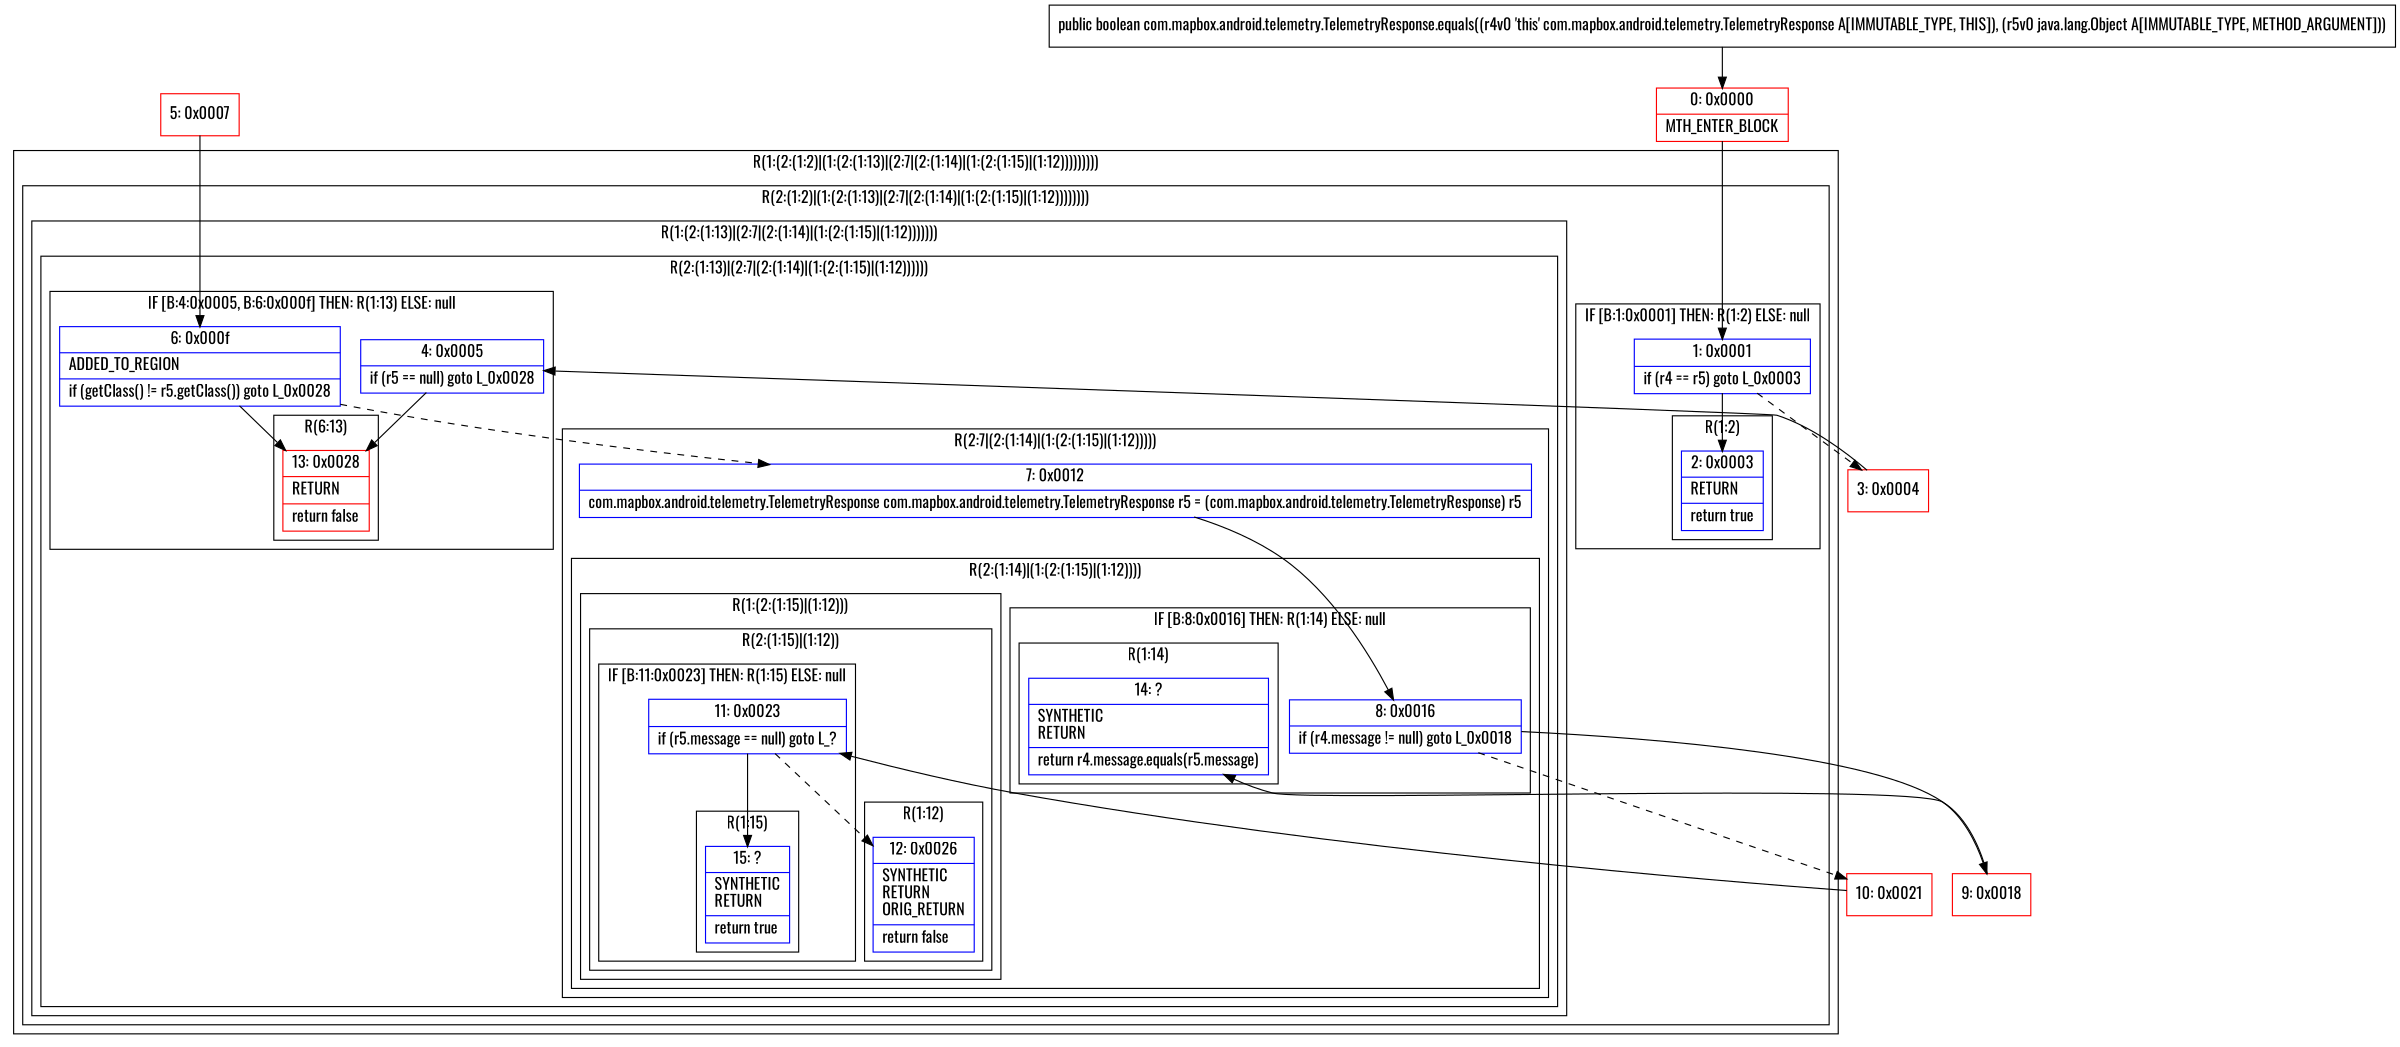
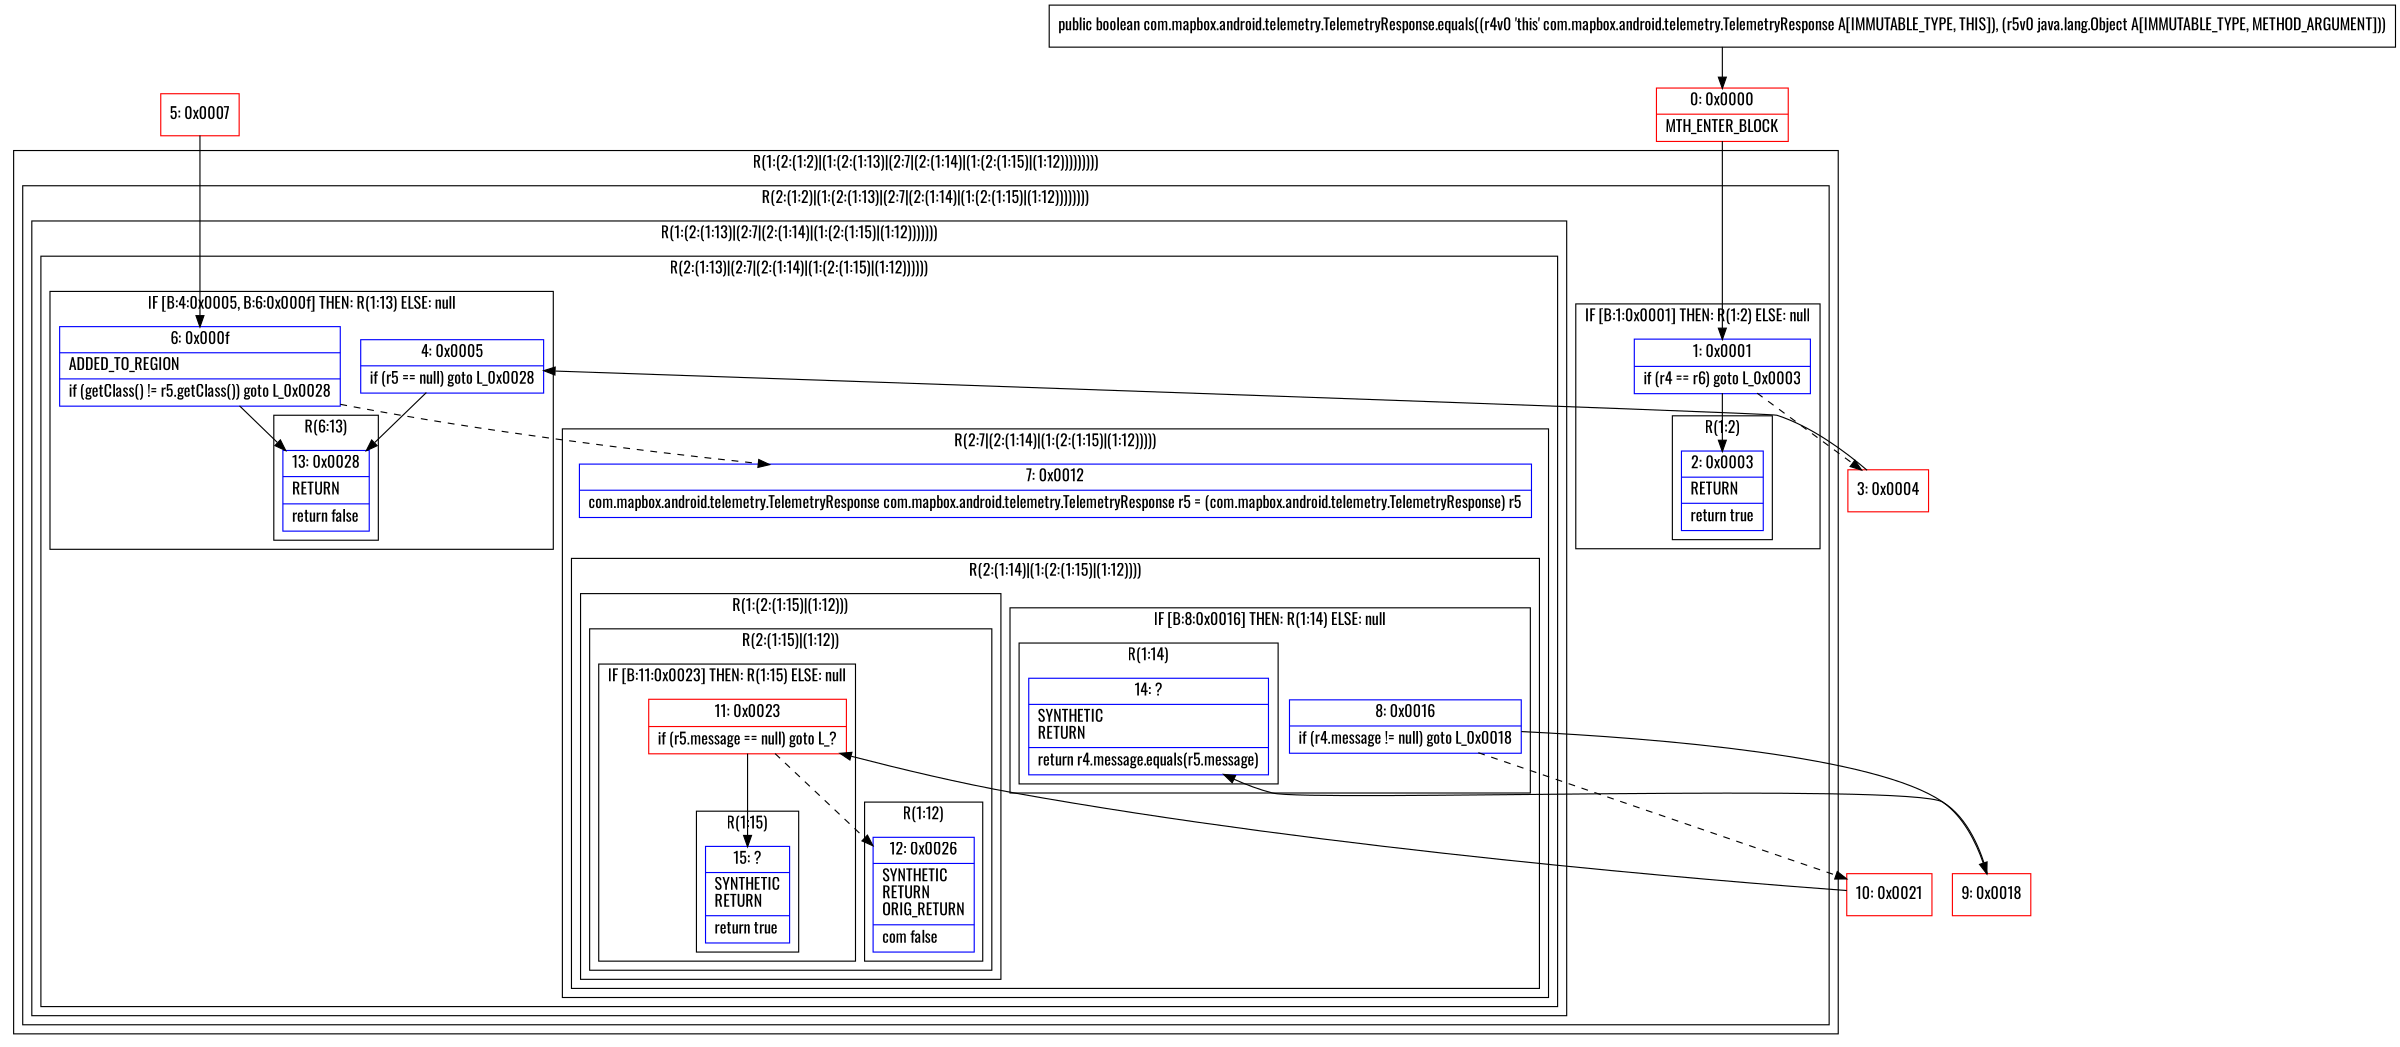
node "1: 0x0001": text "if (r4 == r5) goto L_0x0003" -> "if (r4 == r6) goto L_0x0003"
node "13: 0x0028": color red -> blue
edge "7: 0x0012" -> "8: 0x0016": removed
node "11: 0x0023": color blue -> red
node "12: 0x0026": text "return false" -> "com false"
